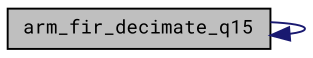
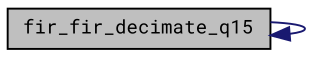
node "arm_fir_decimate_q15": label "arm_fir_decimate_q15" -> "fir_fir_decimate_q15"
